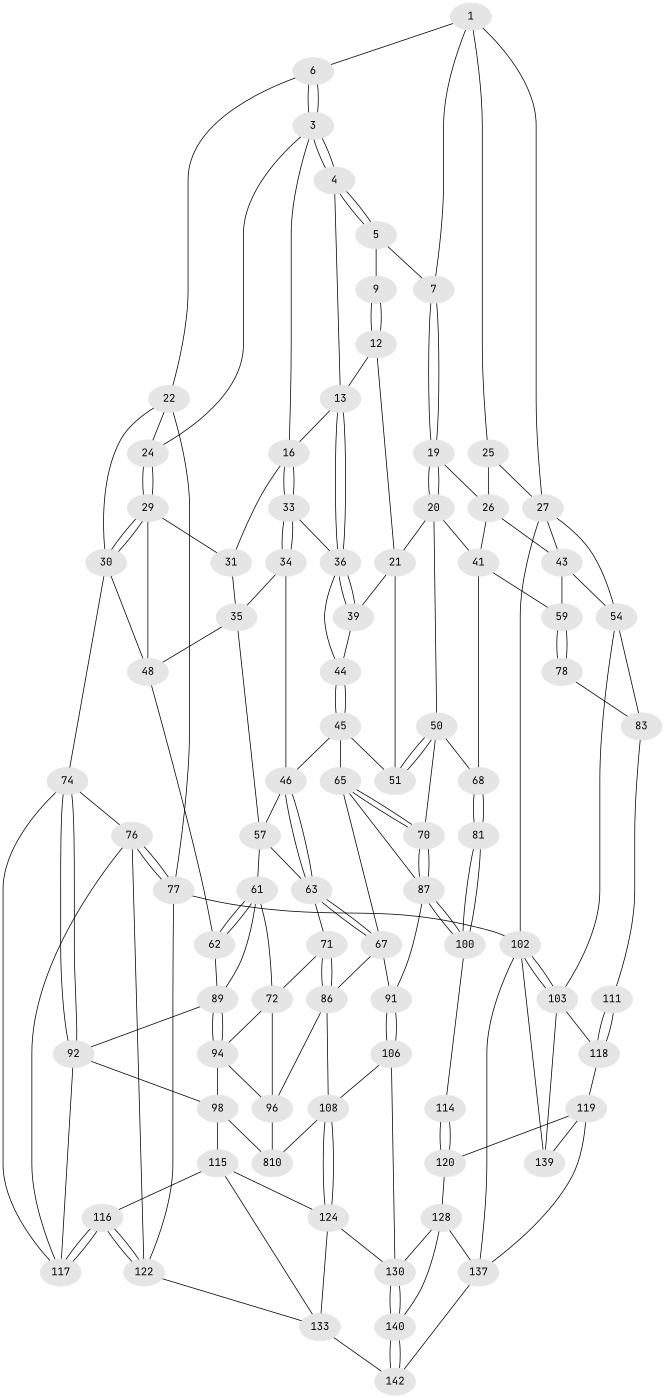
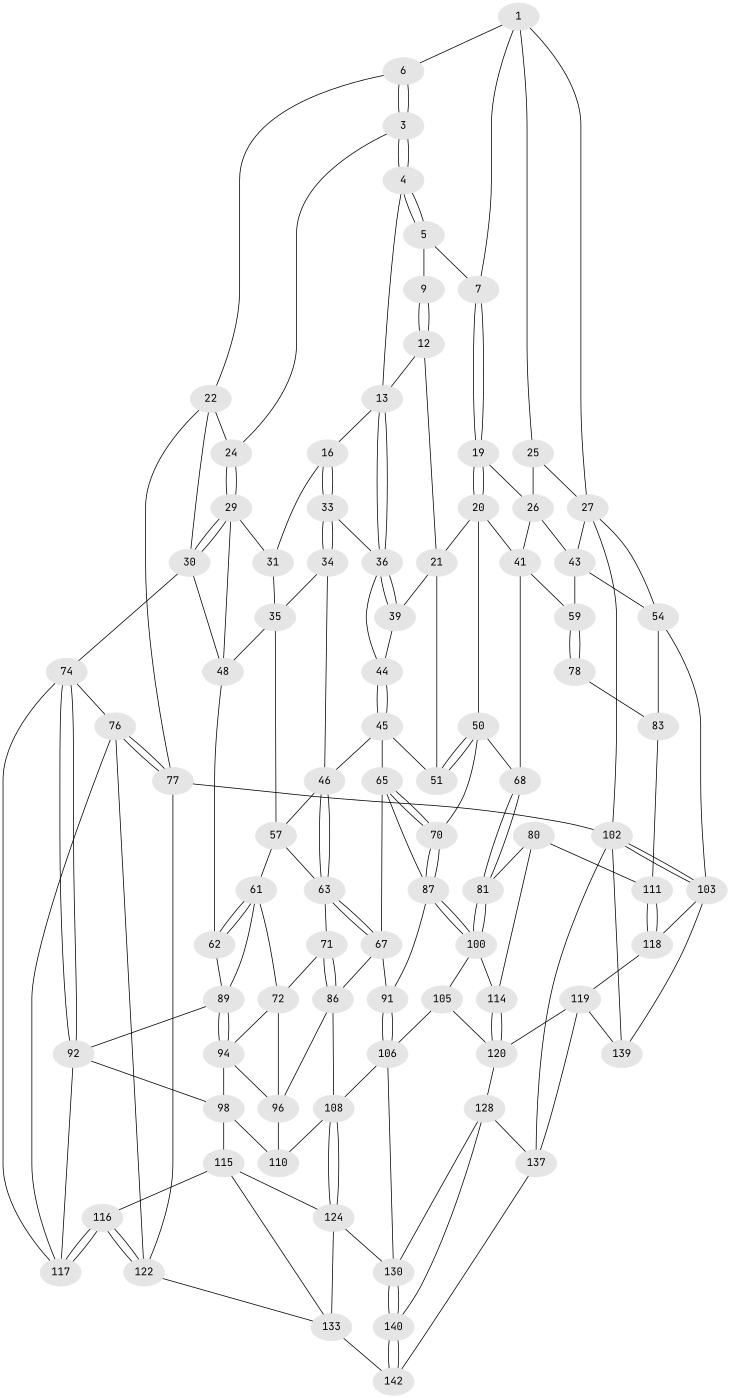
edge "3" -- "16": removed
node "80": added
node "105": added
node "810": label "810" -> "110"
